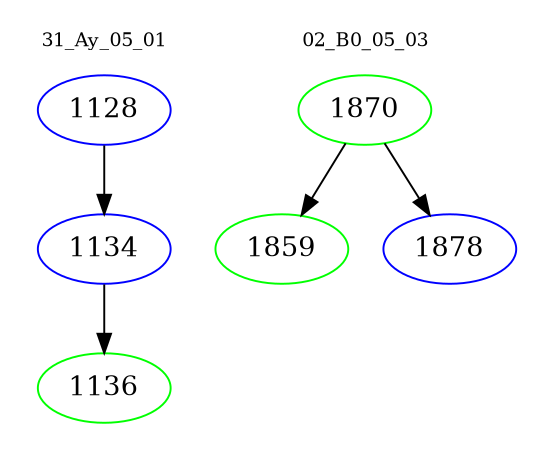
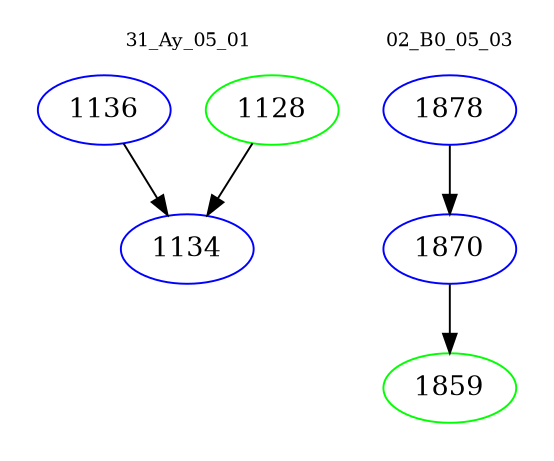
node "1128": color blue -> green
node "1870": color green -> blue
edge "1870" -> "1878": reversed
edge "1134" -> "1136": reversed
node "1136": color green -> blue
